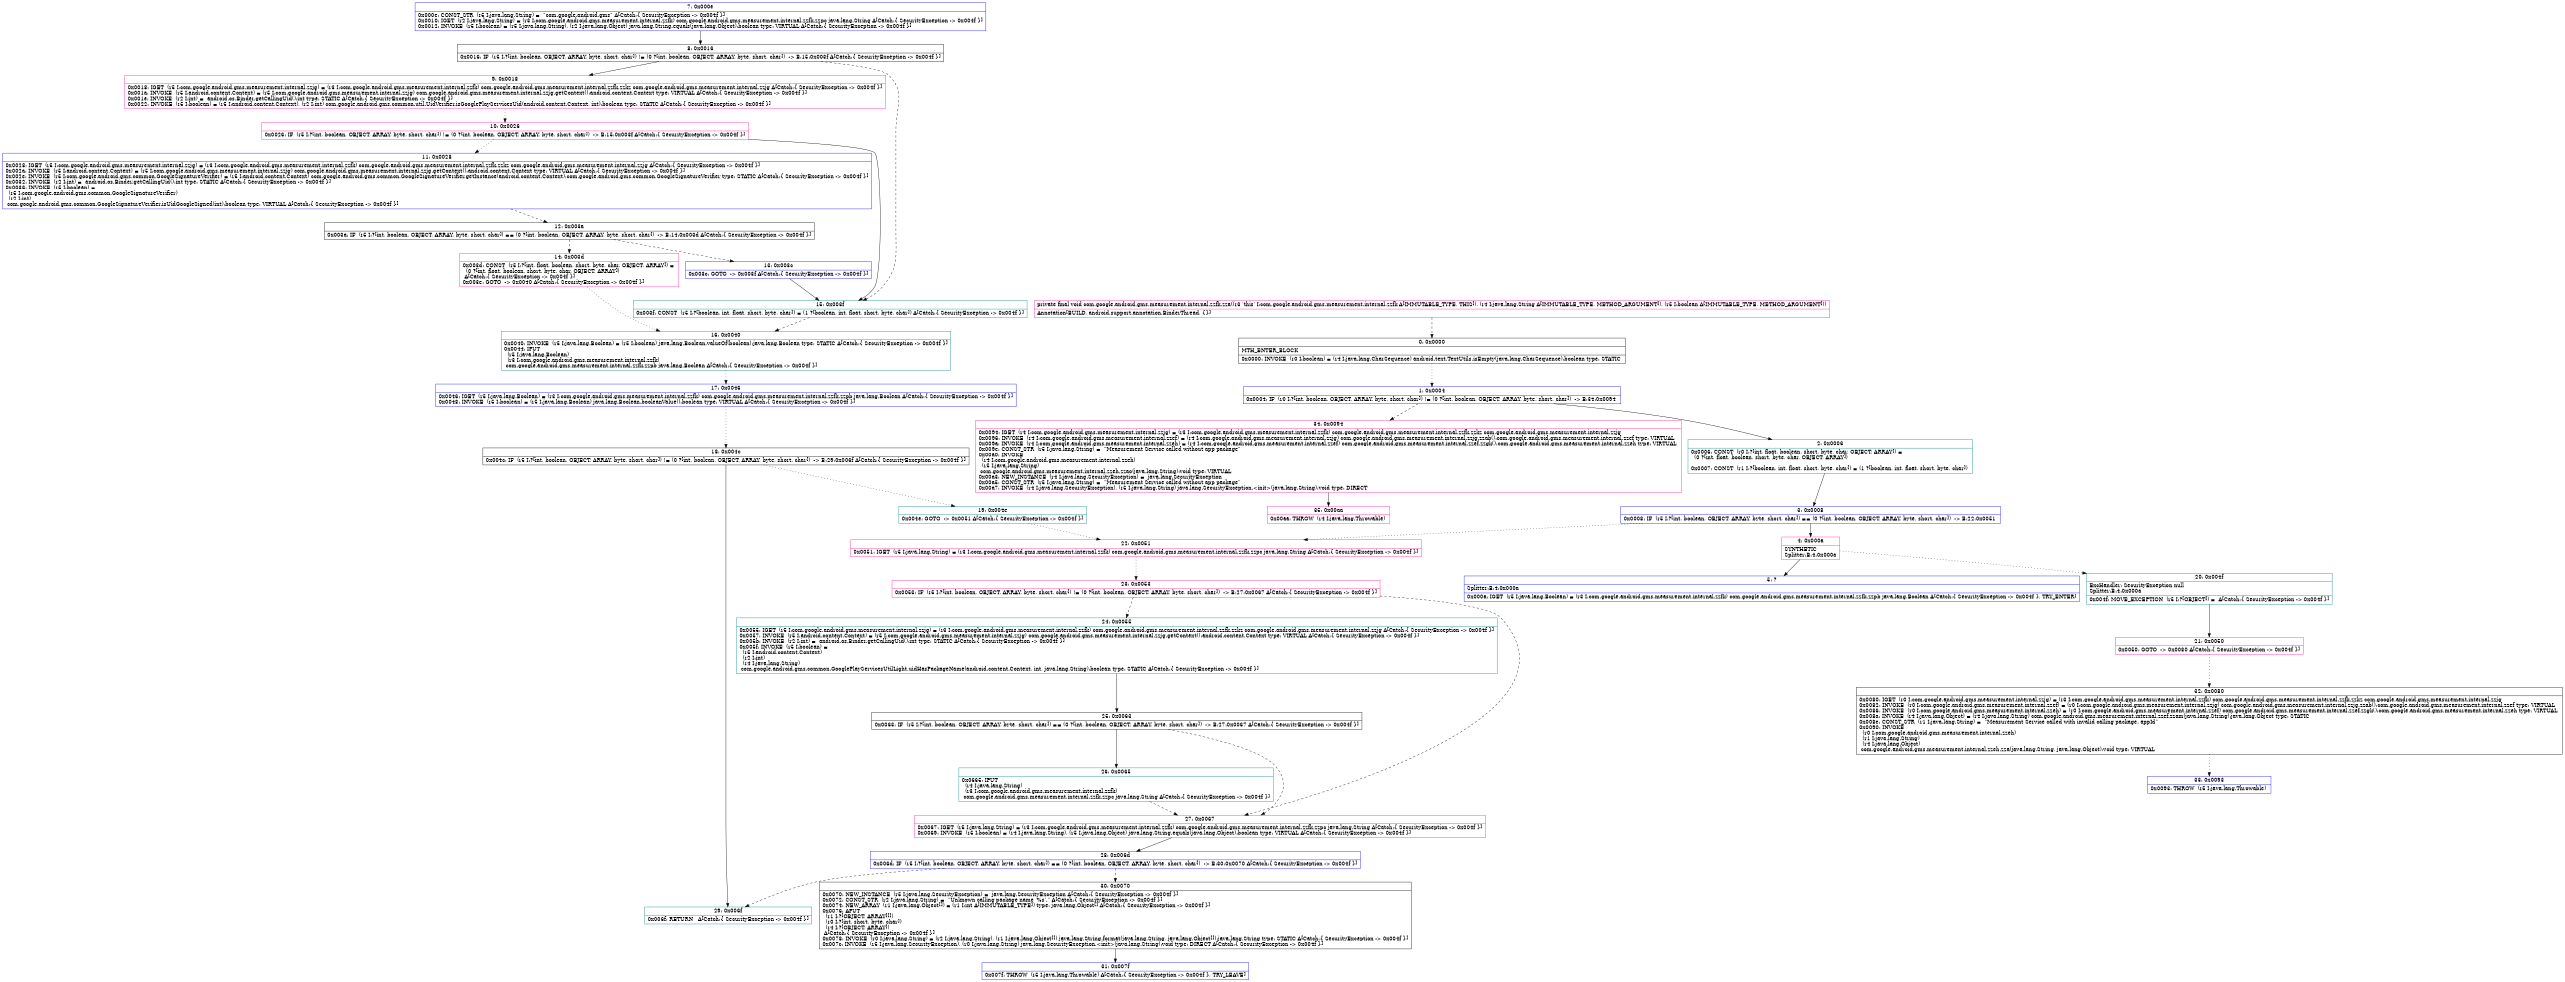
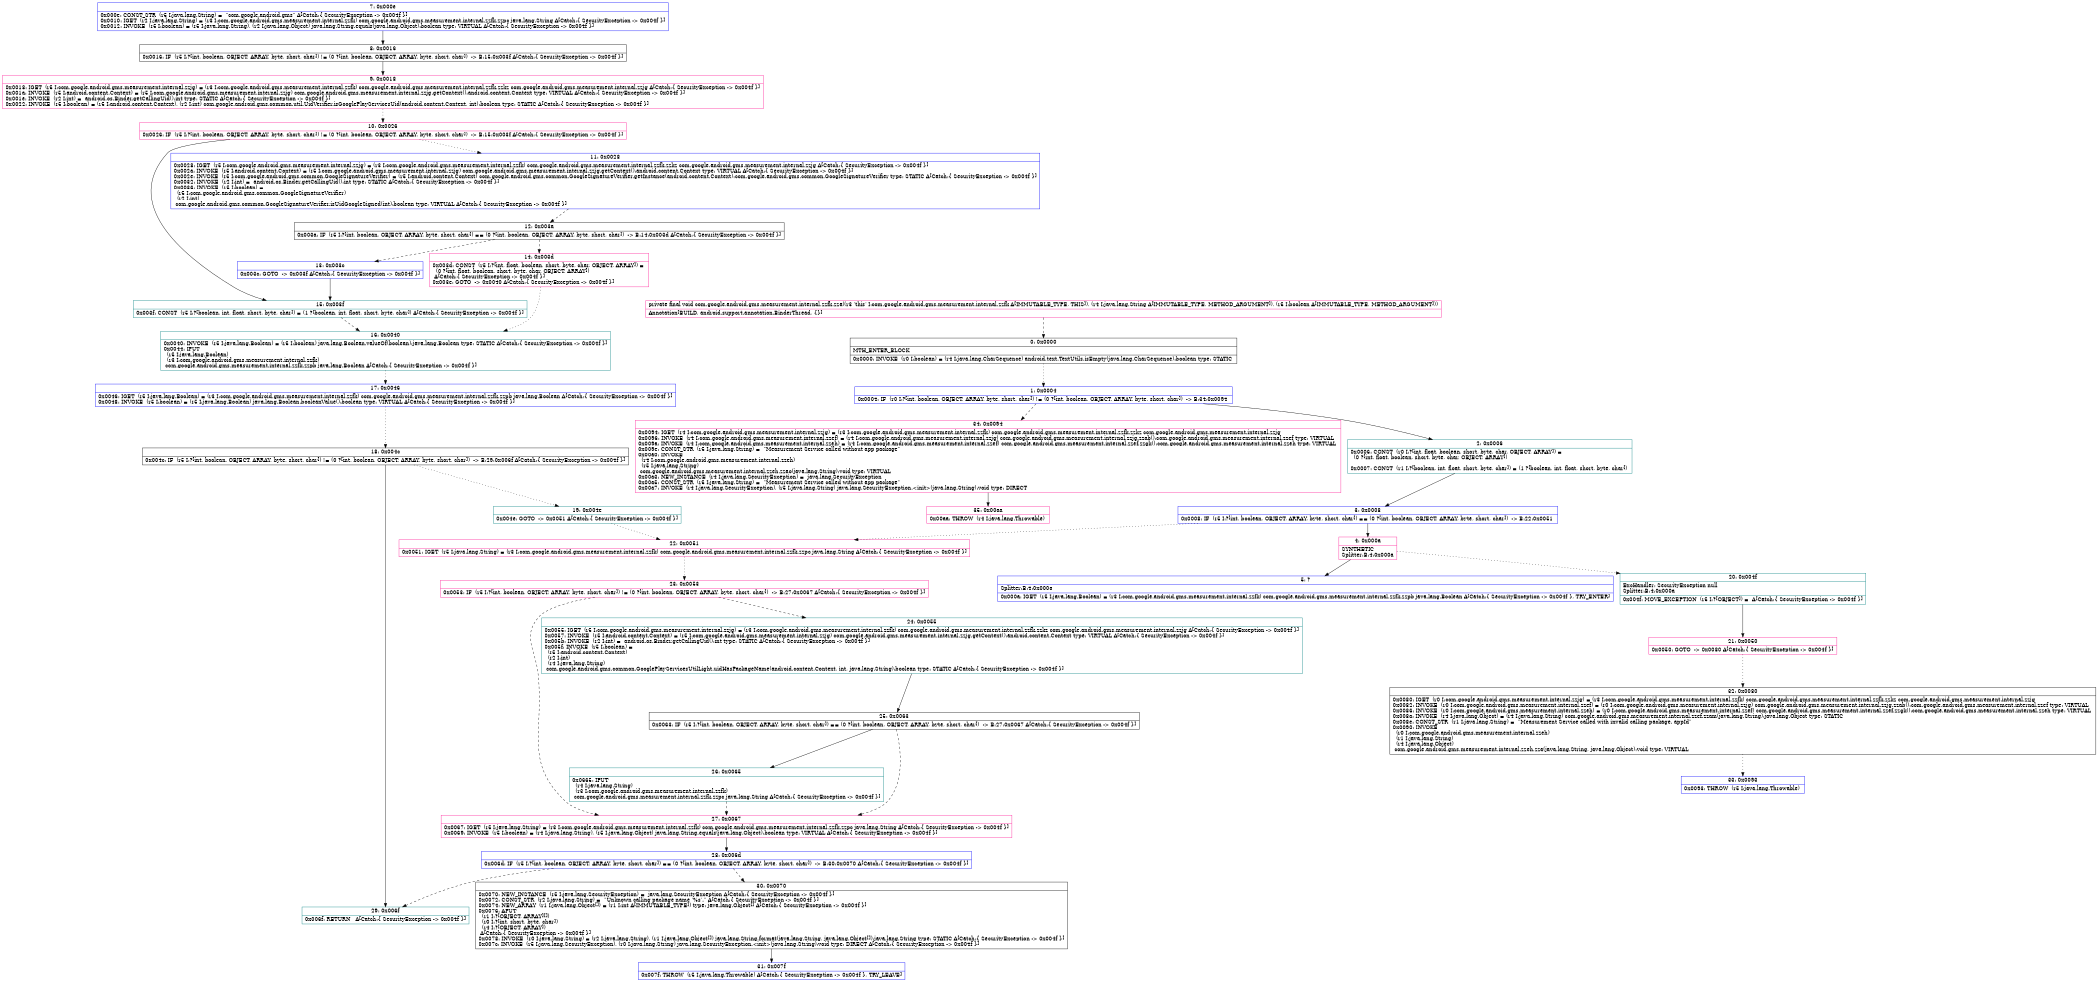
edge "8: 0x0016" -> "15: 0x003f": removed
